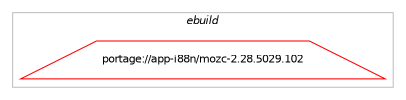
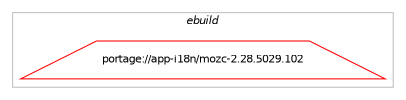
node "portage://app-i88n/mozc-2.28.5029.102": label "portage://app-i88n/mozc-2.28.5029.102" -> "portage://app-i18n/mozc-2.28.5029.102"
